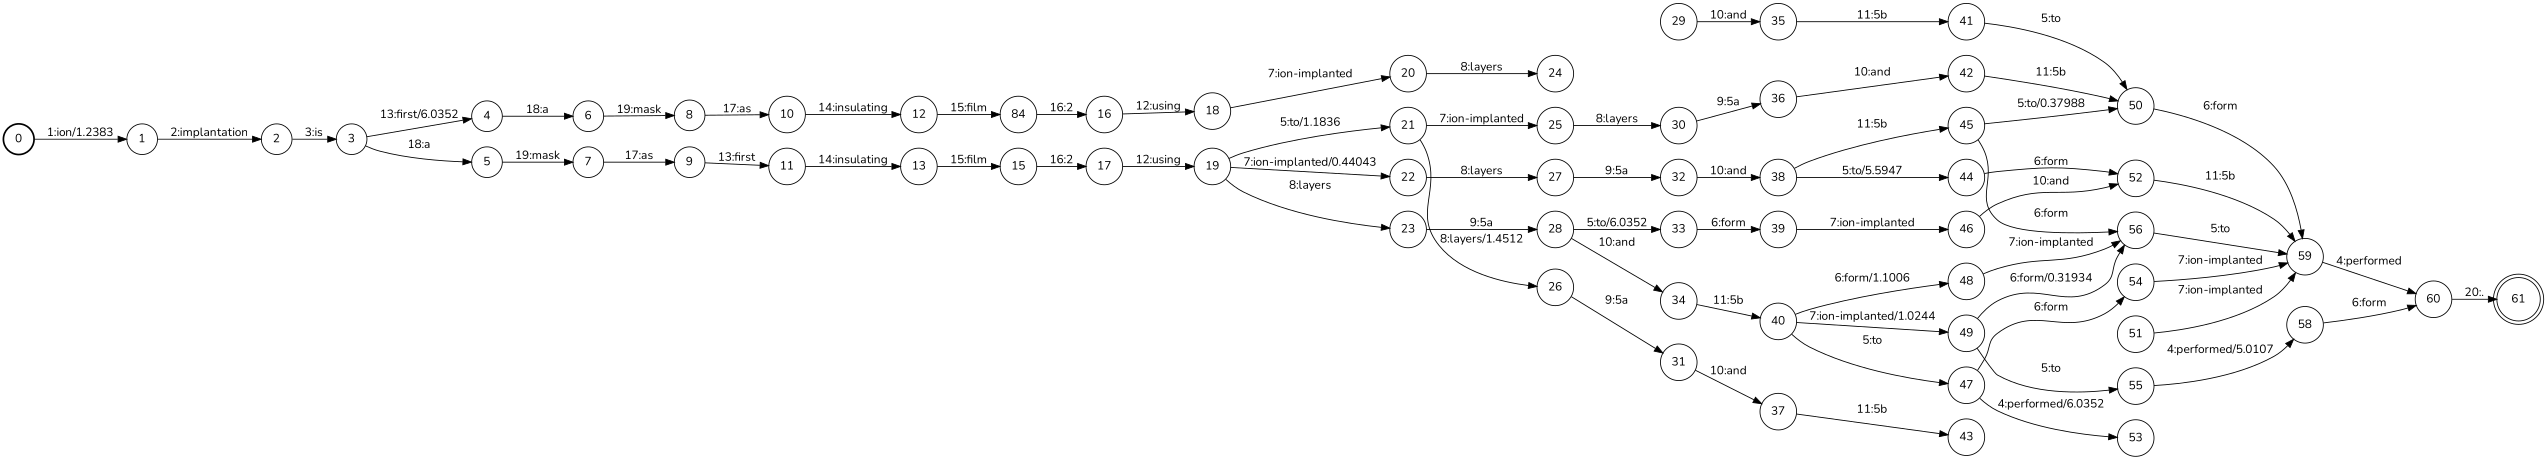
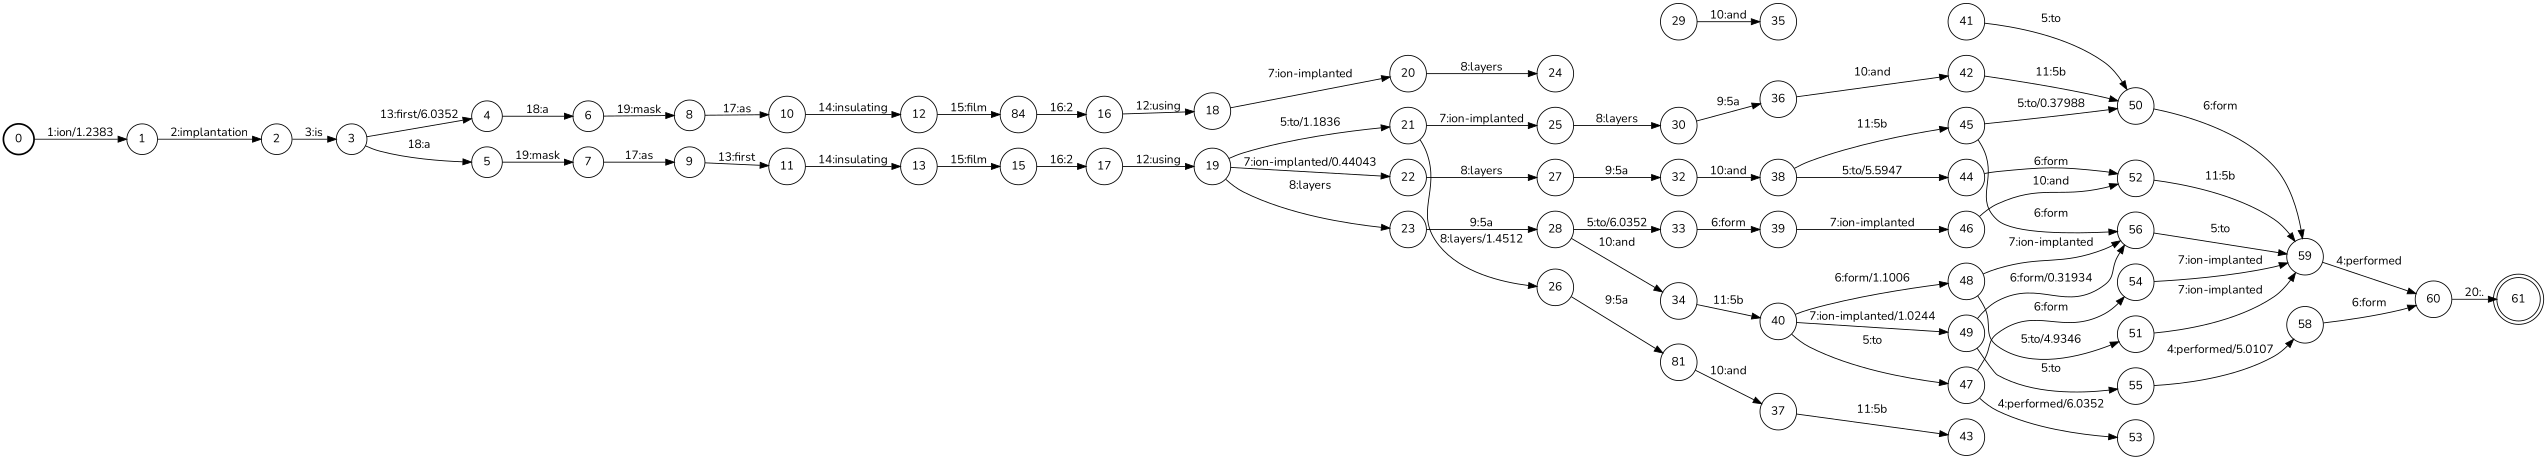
edge "35" -> "41": removed, label "11:5b"
edge "48" -> "51": added, label "5:to/4.9346"
node "31": label "31" -> "81"
